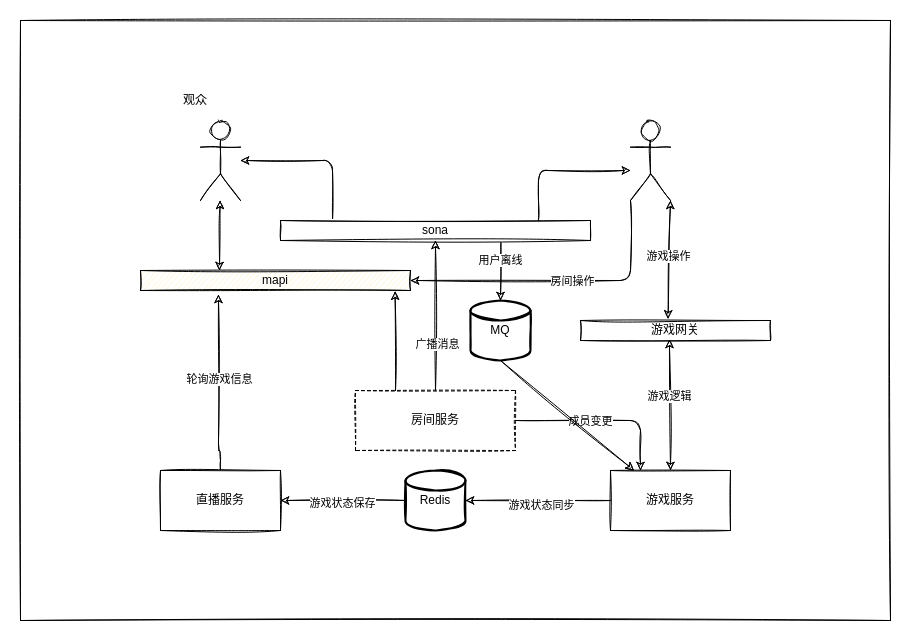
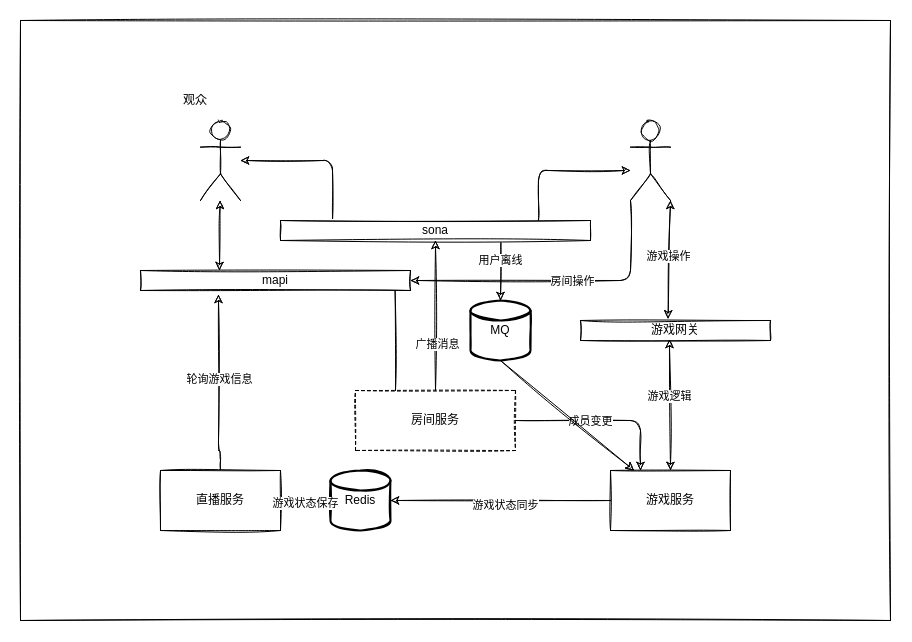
node "mapi": fillcolor #fff2cc -> #ffffff
edge "房间服务" -> "mapi": arrowhead classic -> none
node "Redis": moved (436, 501) -> (361, 501)
